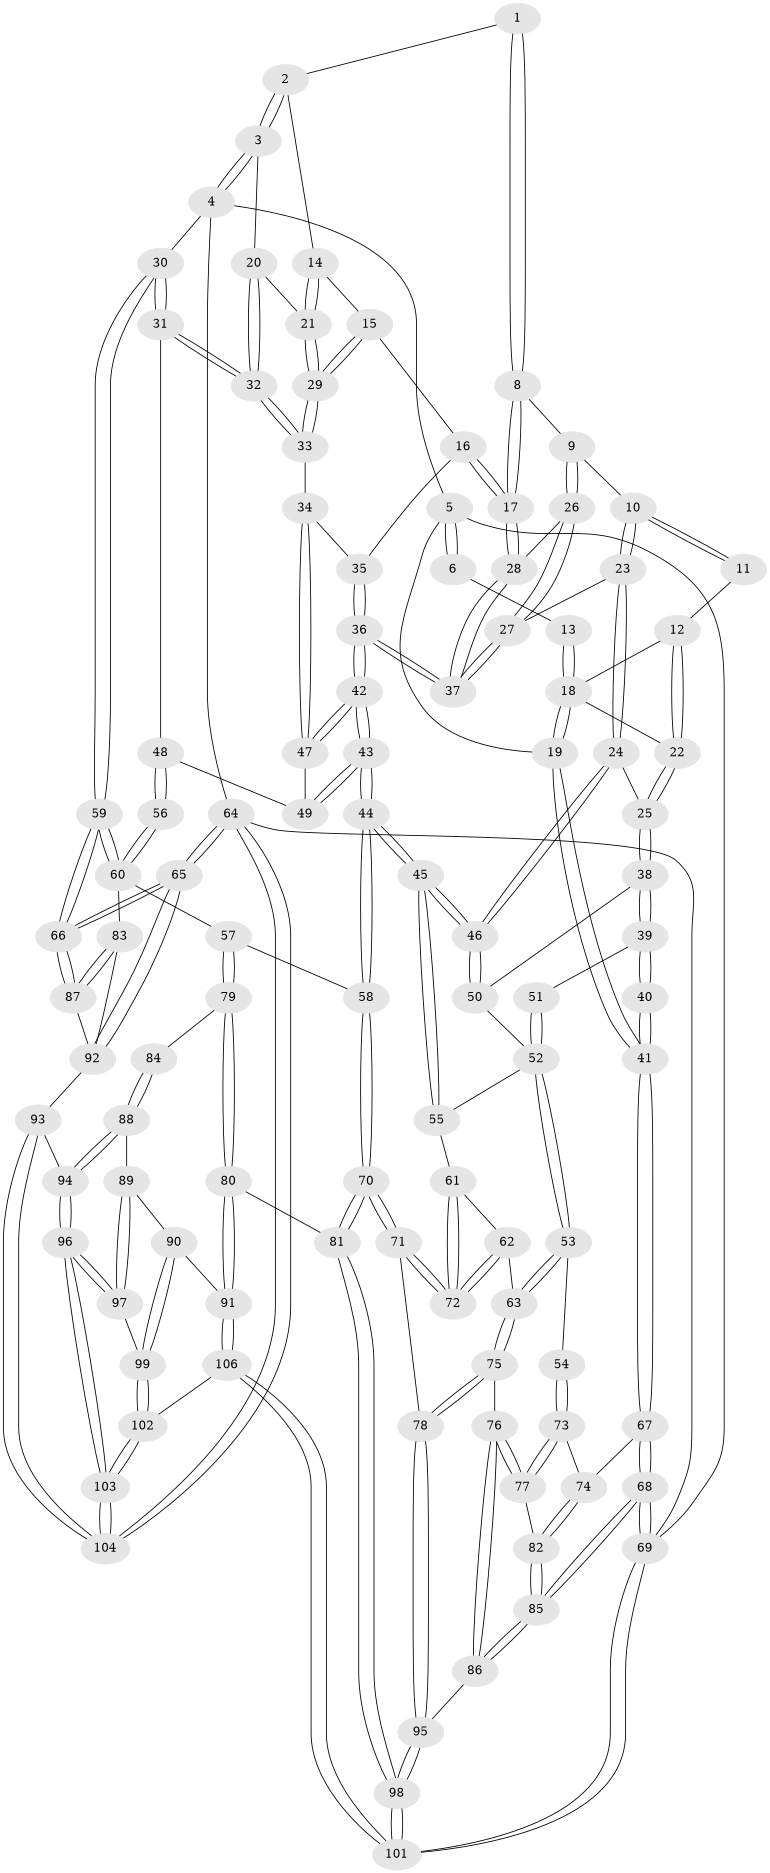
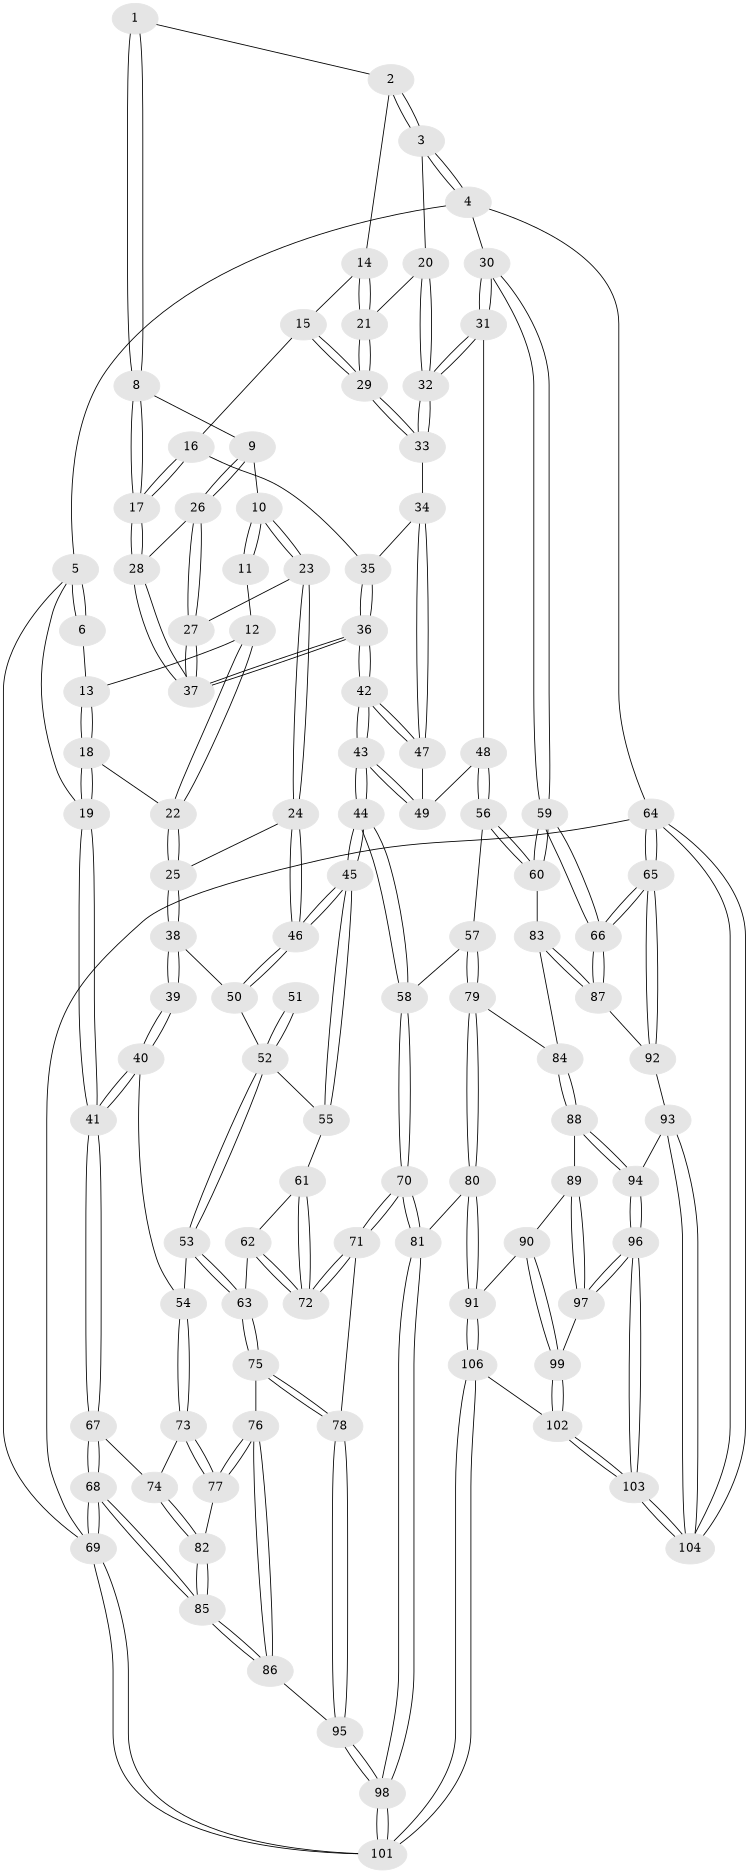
edge "12" -- "18": now "12" -- "13"
edge "60" -- "57": now "56" -- "57"
edge "39" -- "51": removed
edge "83" -- "92": now "83" -- "84"
edge "40" -- "54": added
